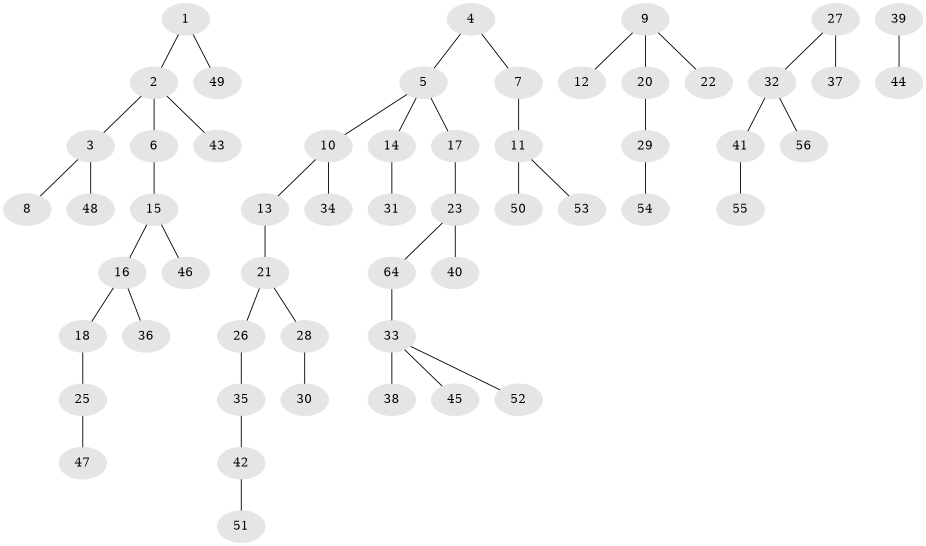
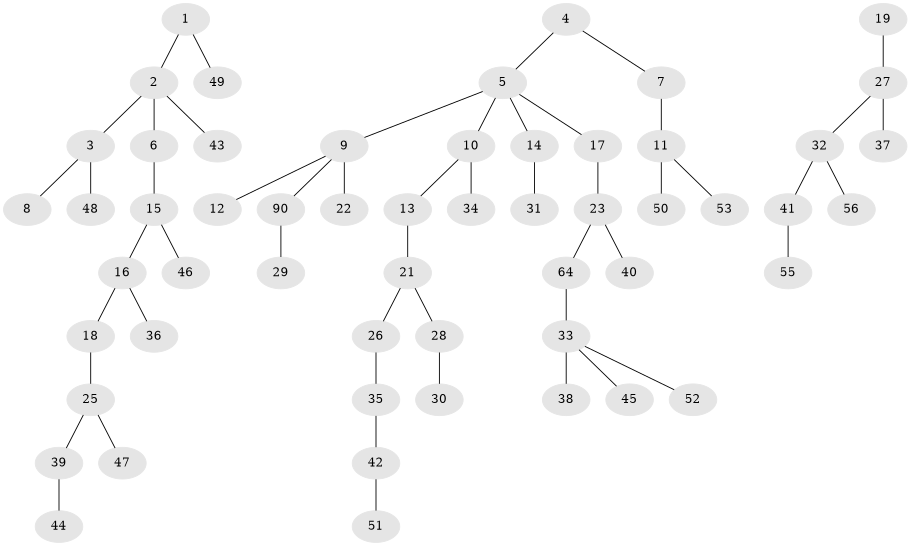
node "19": added
node "20": label "20" -> "90"
edge "5" -- "9": added
node "54": removed
edge "25" -- "39": added
